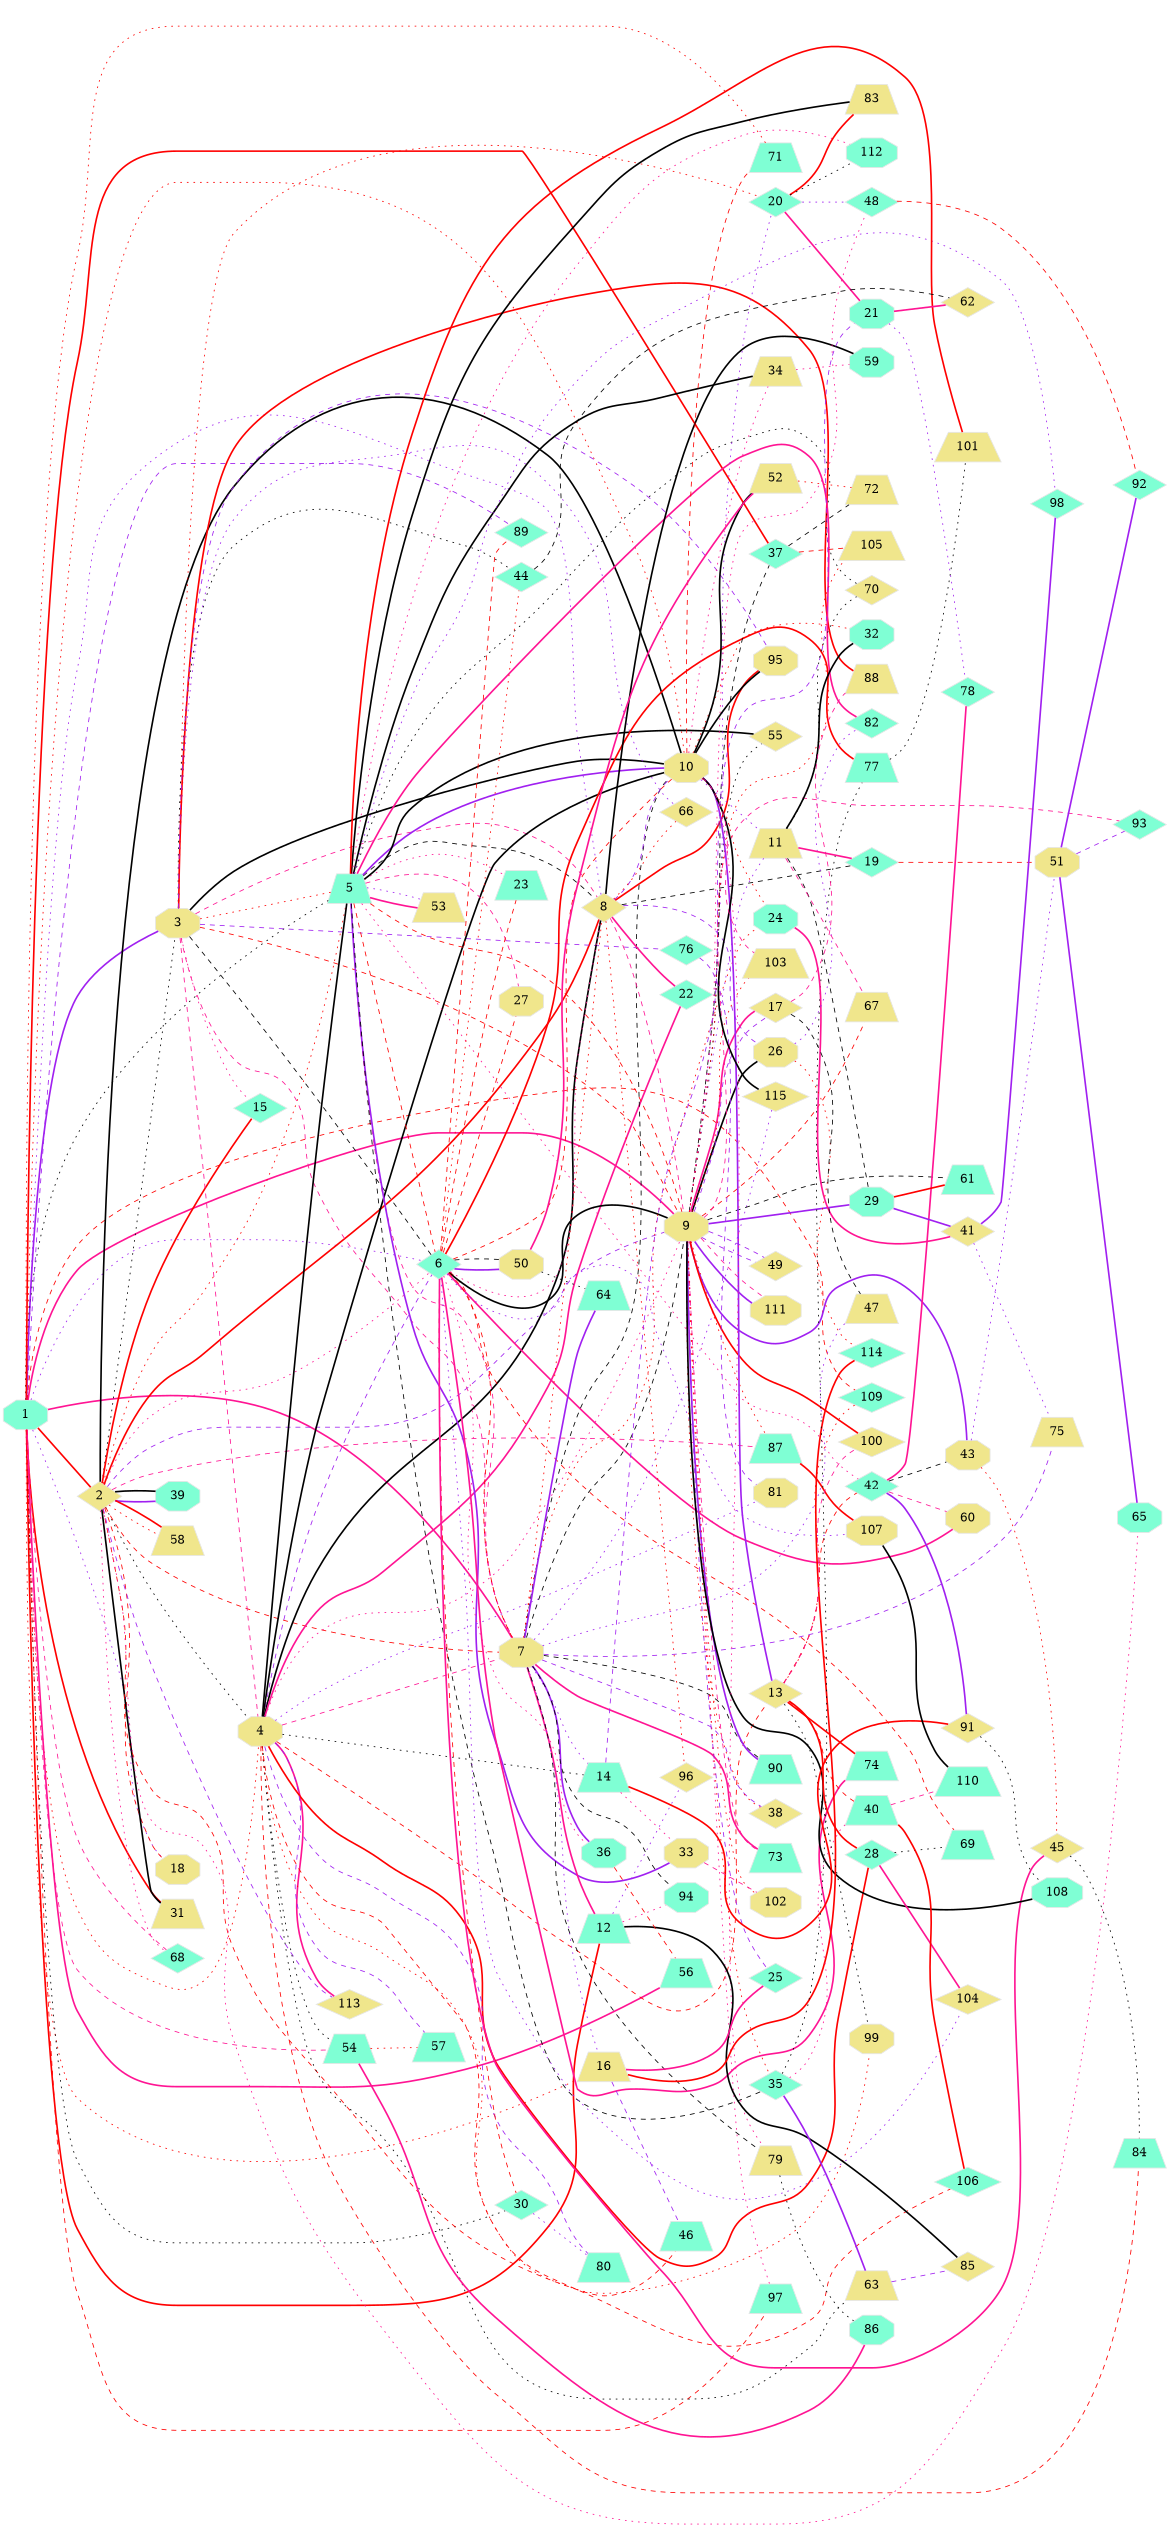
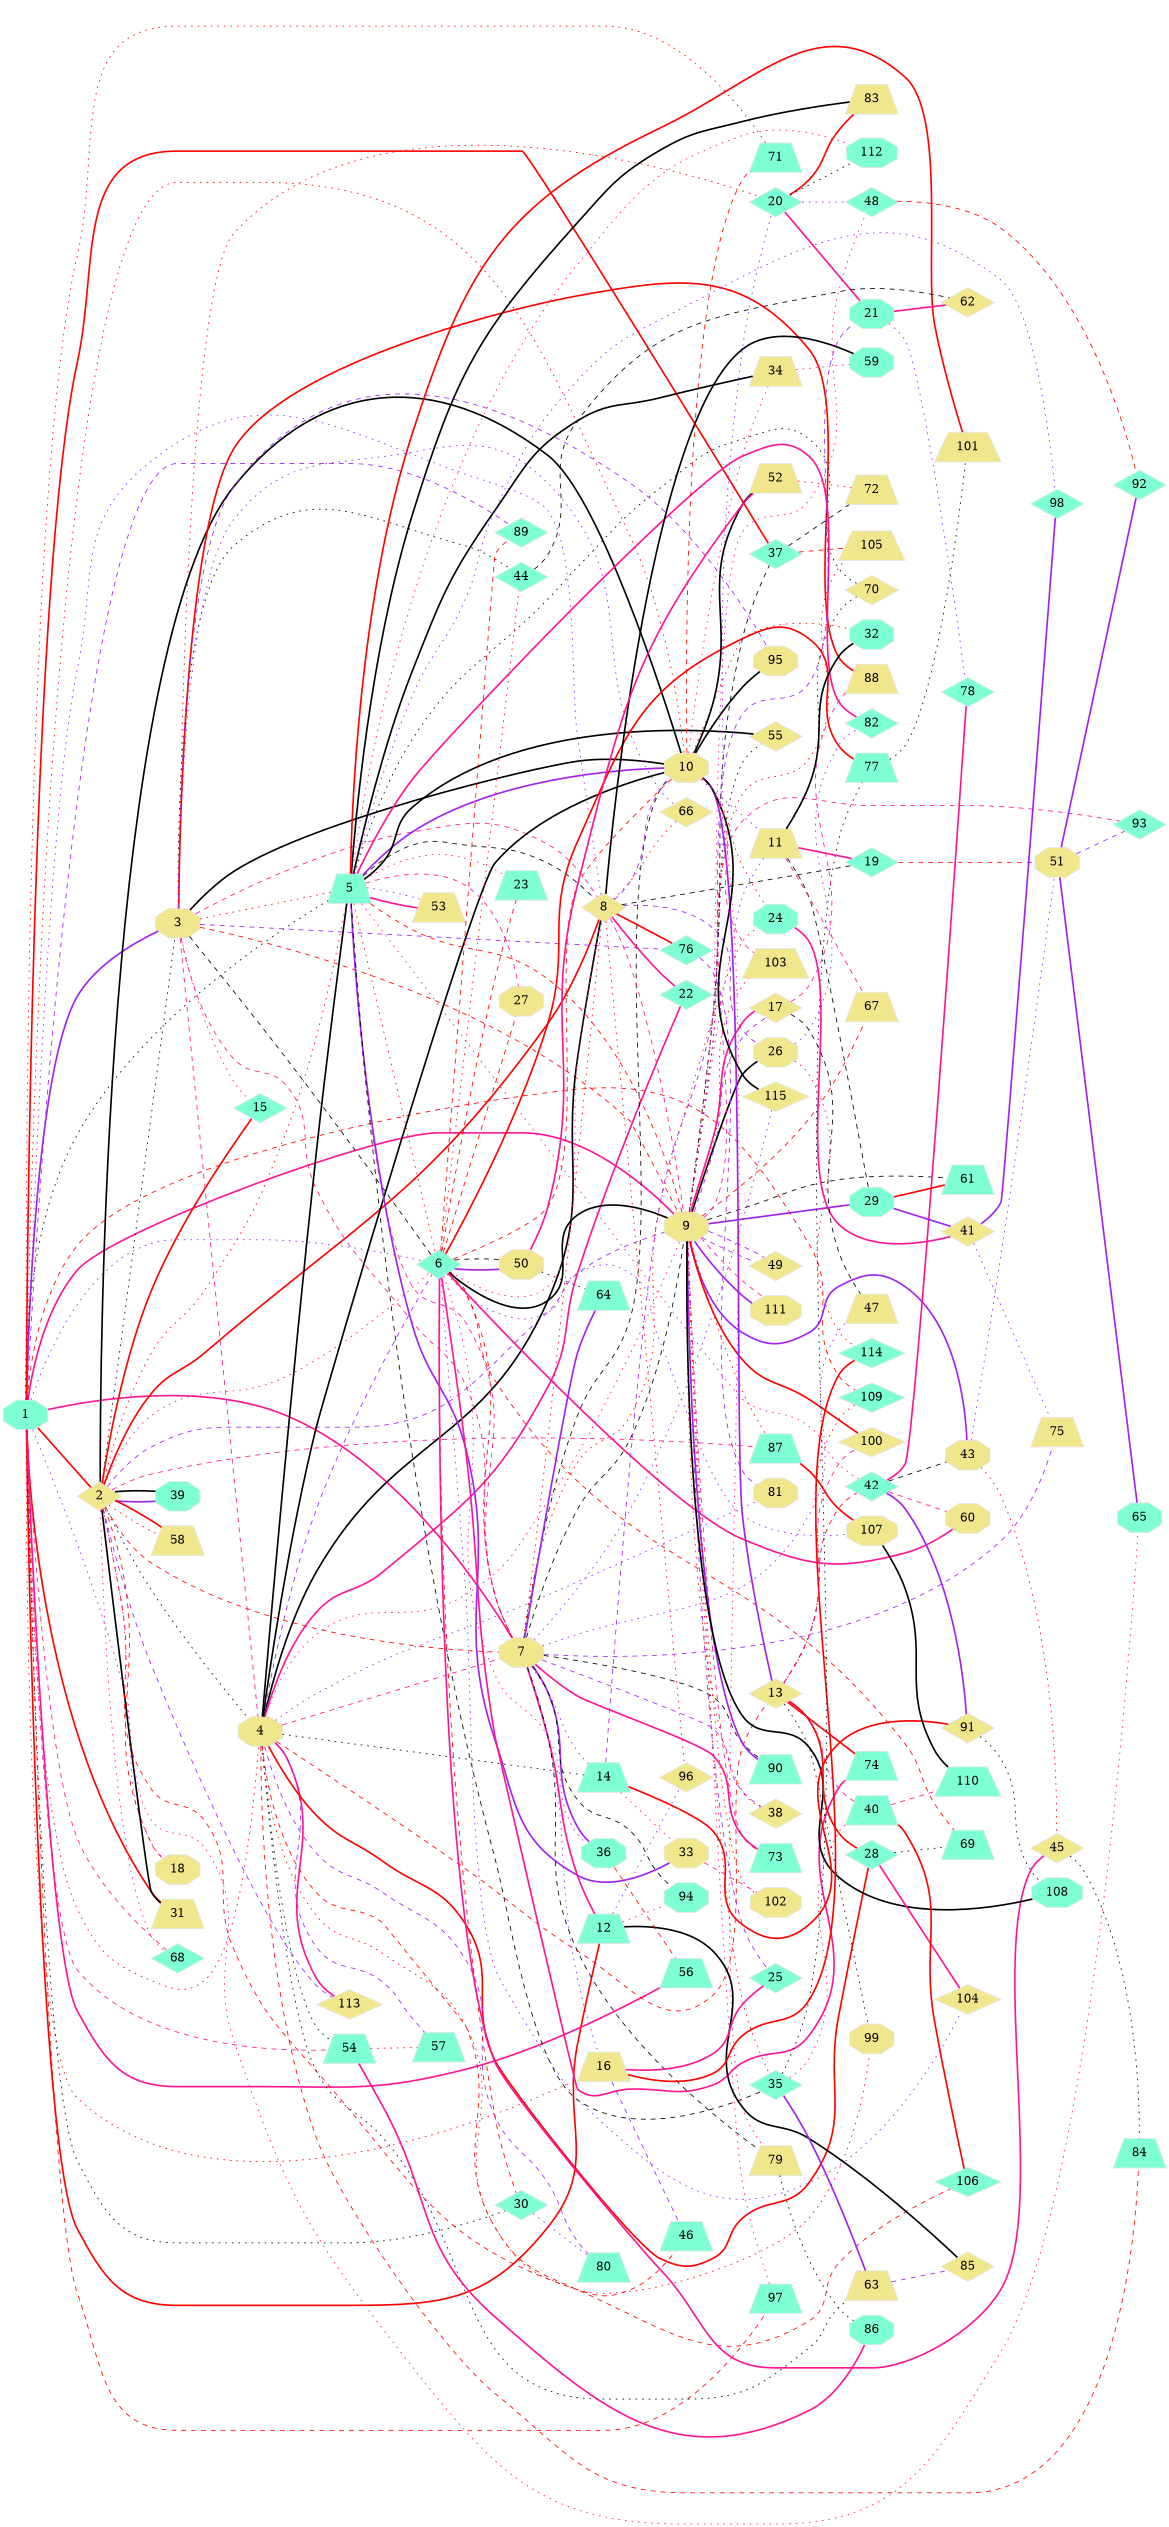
edge "95" -- "8": now "76" -- "8"
edge "5" -- "6": style dashed -> dotted
edge "13" -- "40": color red -> deeppink
